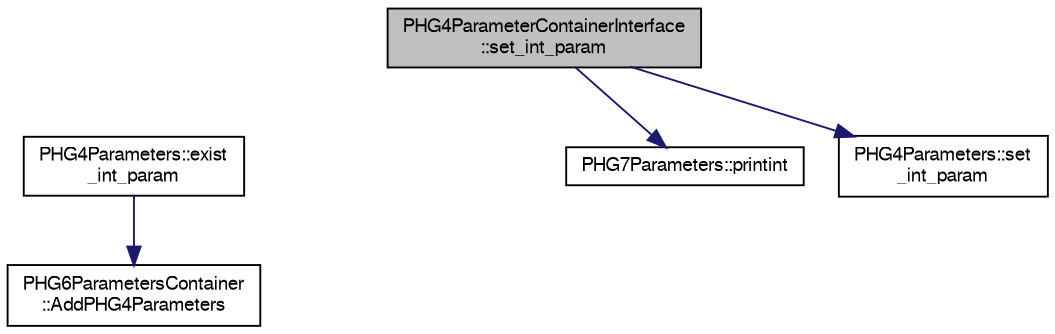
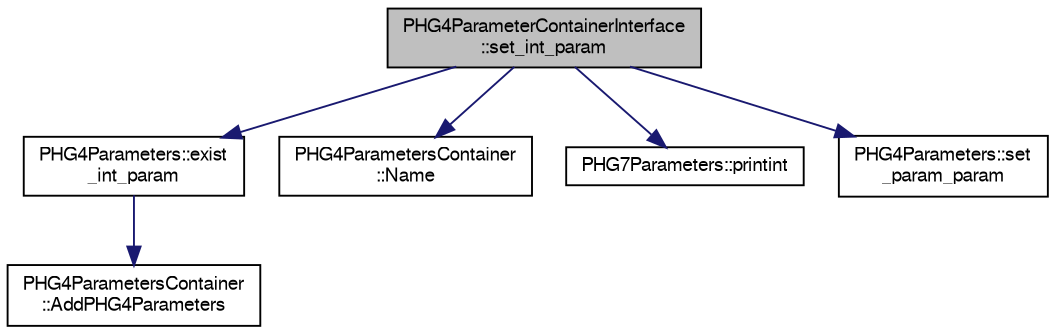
edge "PHG4ParameterContainerInterface ::set_int_param" -> "PHG4Parameters::exist _int_param": added
node "PHG4ParametersContainer ::Name": added
node "PHG4Parameters::set _int_param": label "PHG4Parameters::set _int_param" -> "PHG4Parameters::set _param_param"
node "PHG6ParametersContainer ::AddPHG4Parameters": label "PHG6ParametersContainer ::AddPHG4Parameters" -> "PHG4ParametersContainer ::AddPHG4Parameters"
